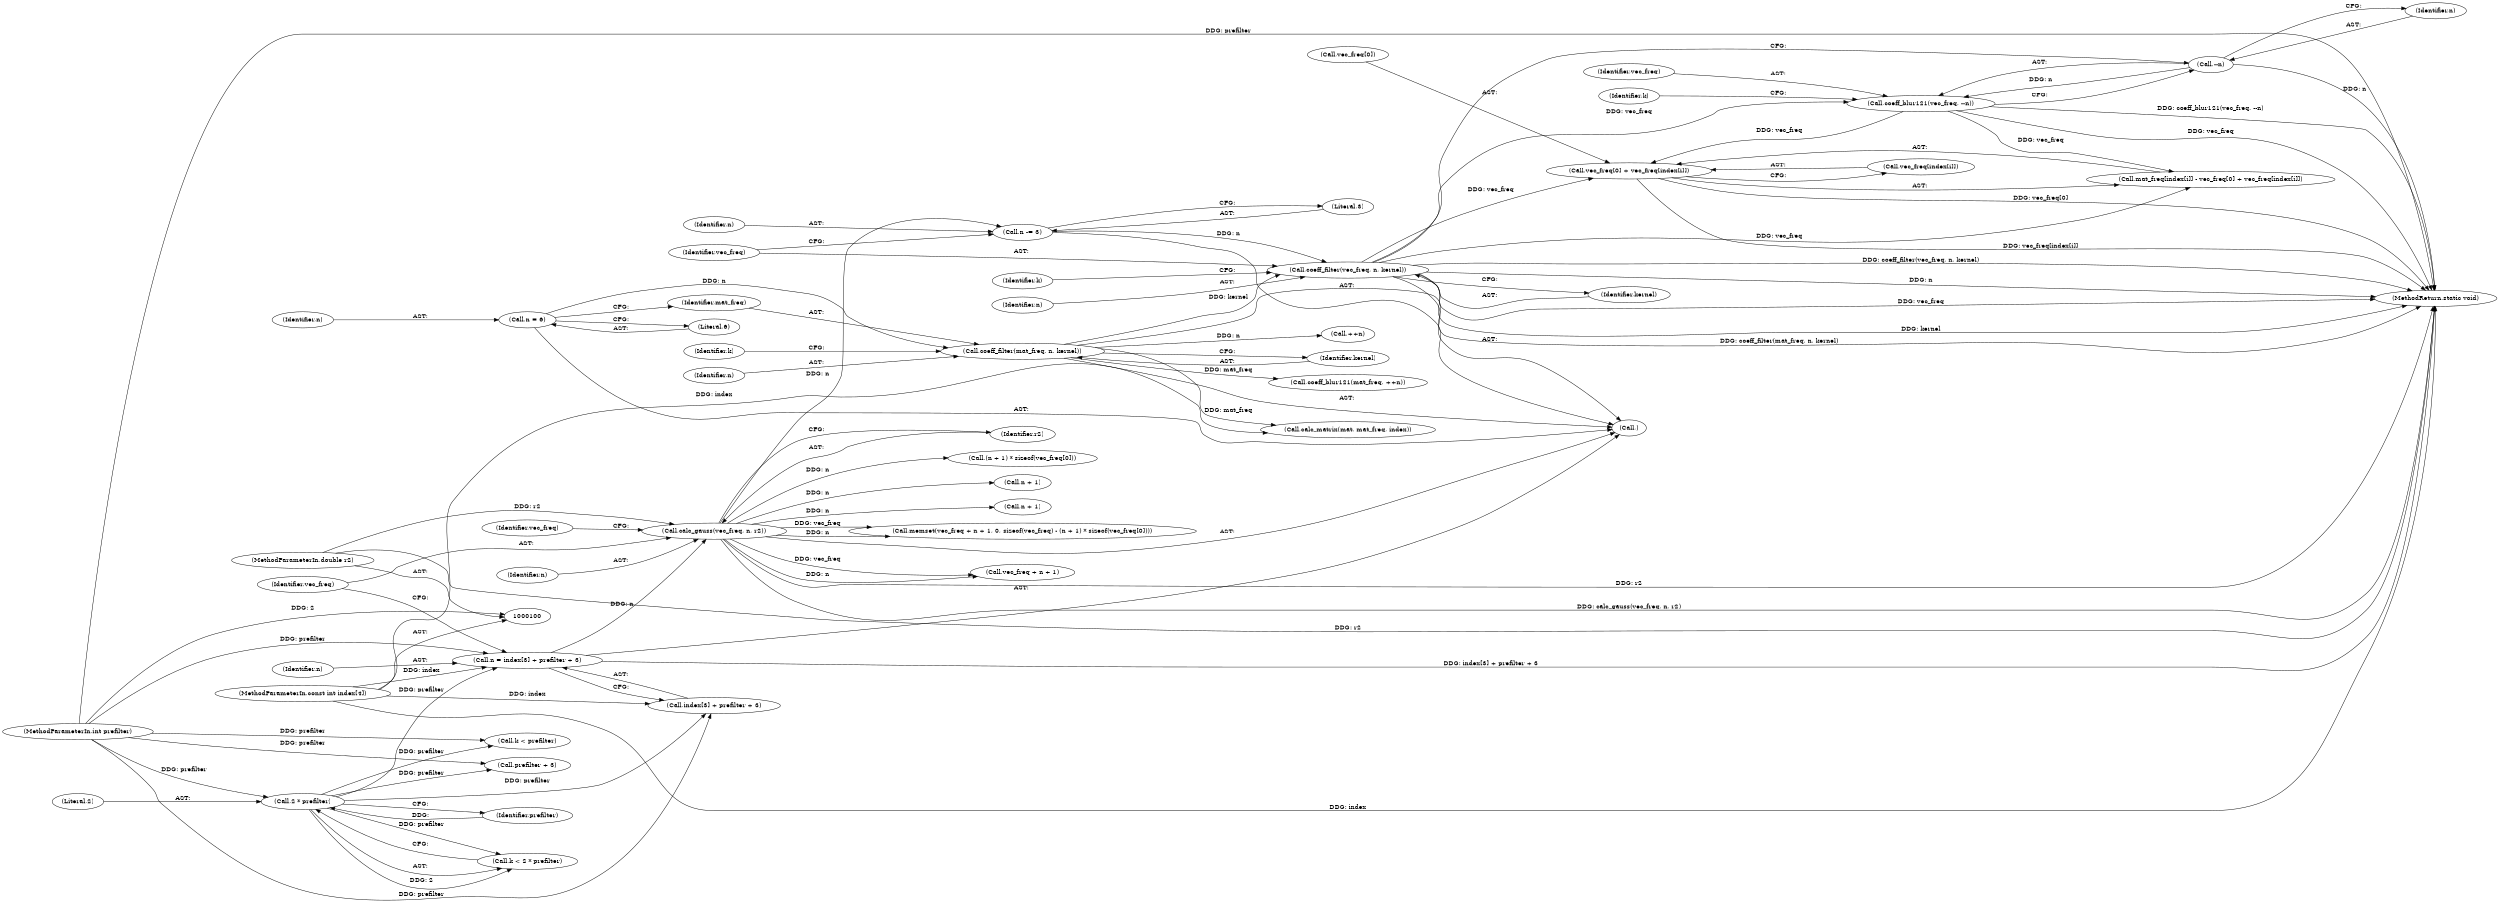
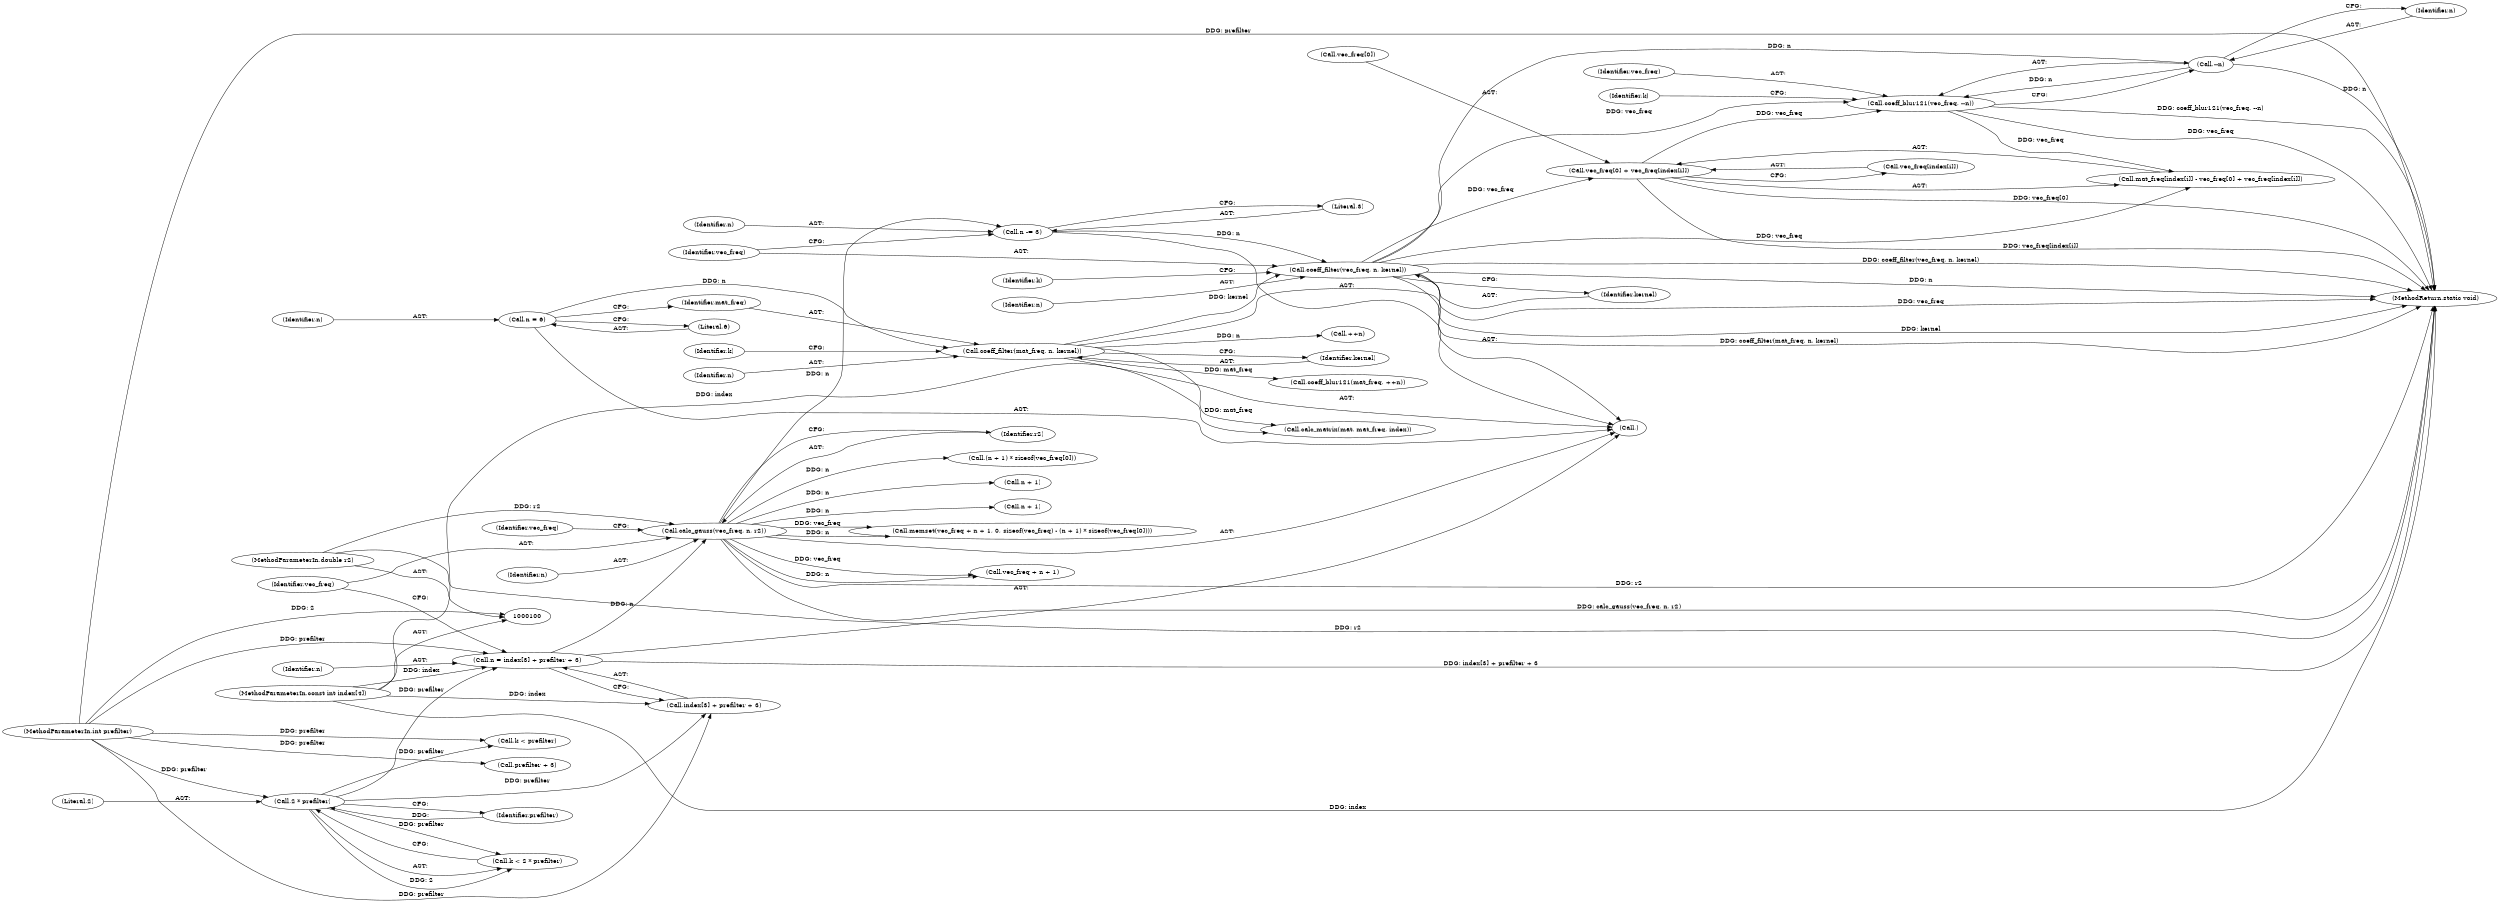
edge "(Call,coeff_filter(vec_freq, n, kernel))" -> "(Call,--n)": label "CFG: " -> "DDG: n"
edge "(Call,coeff_blur121(vec_freq, --n))" -> "(Call,vec_freq[0] + vec_freq[index[i]])": reversed
edge "(Call,2 * prefilter)" -> "(Call,prefilter + 3)": removed, label "DDG: prefilter"
